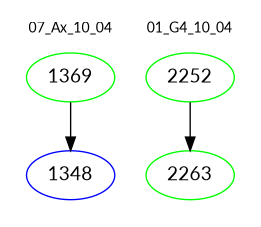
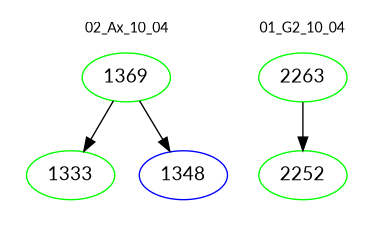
cluster "07_Ax_10_04": label "07_Ax_10_04" -> "02_Ax_10_04"
cluster "01_G4_10_04": label "01_G4_10_04" -> "01_G2_10_04"
edge "2252" -> "2263": reversed
node "1333": added
